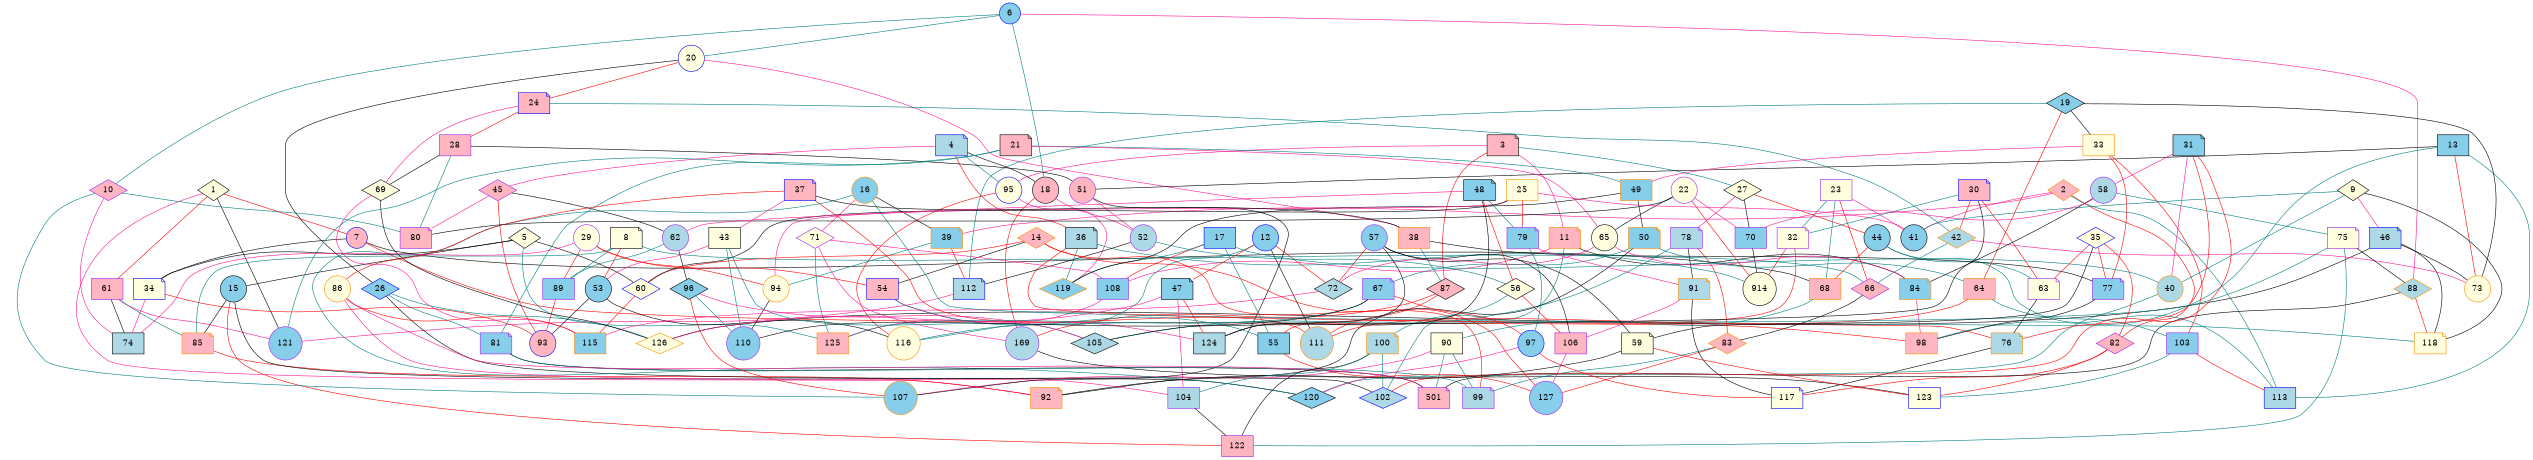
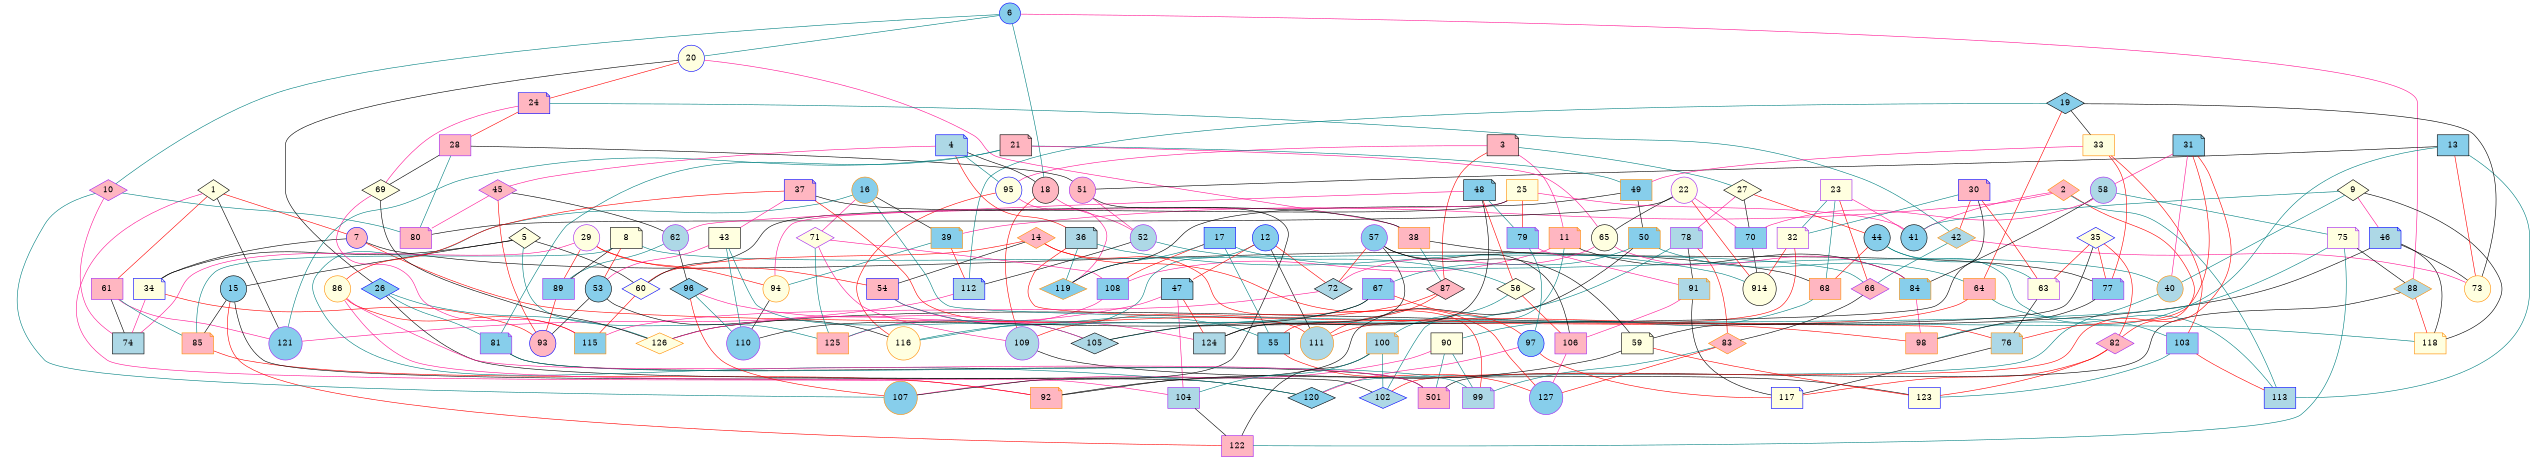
edge "8" -- "89": color teal -> black
node "169": label "169" -> "109"
